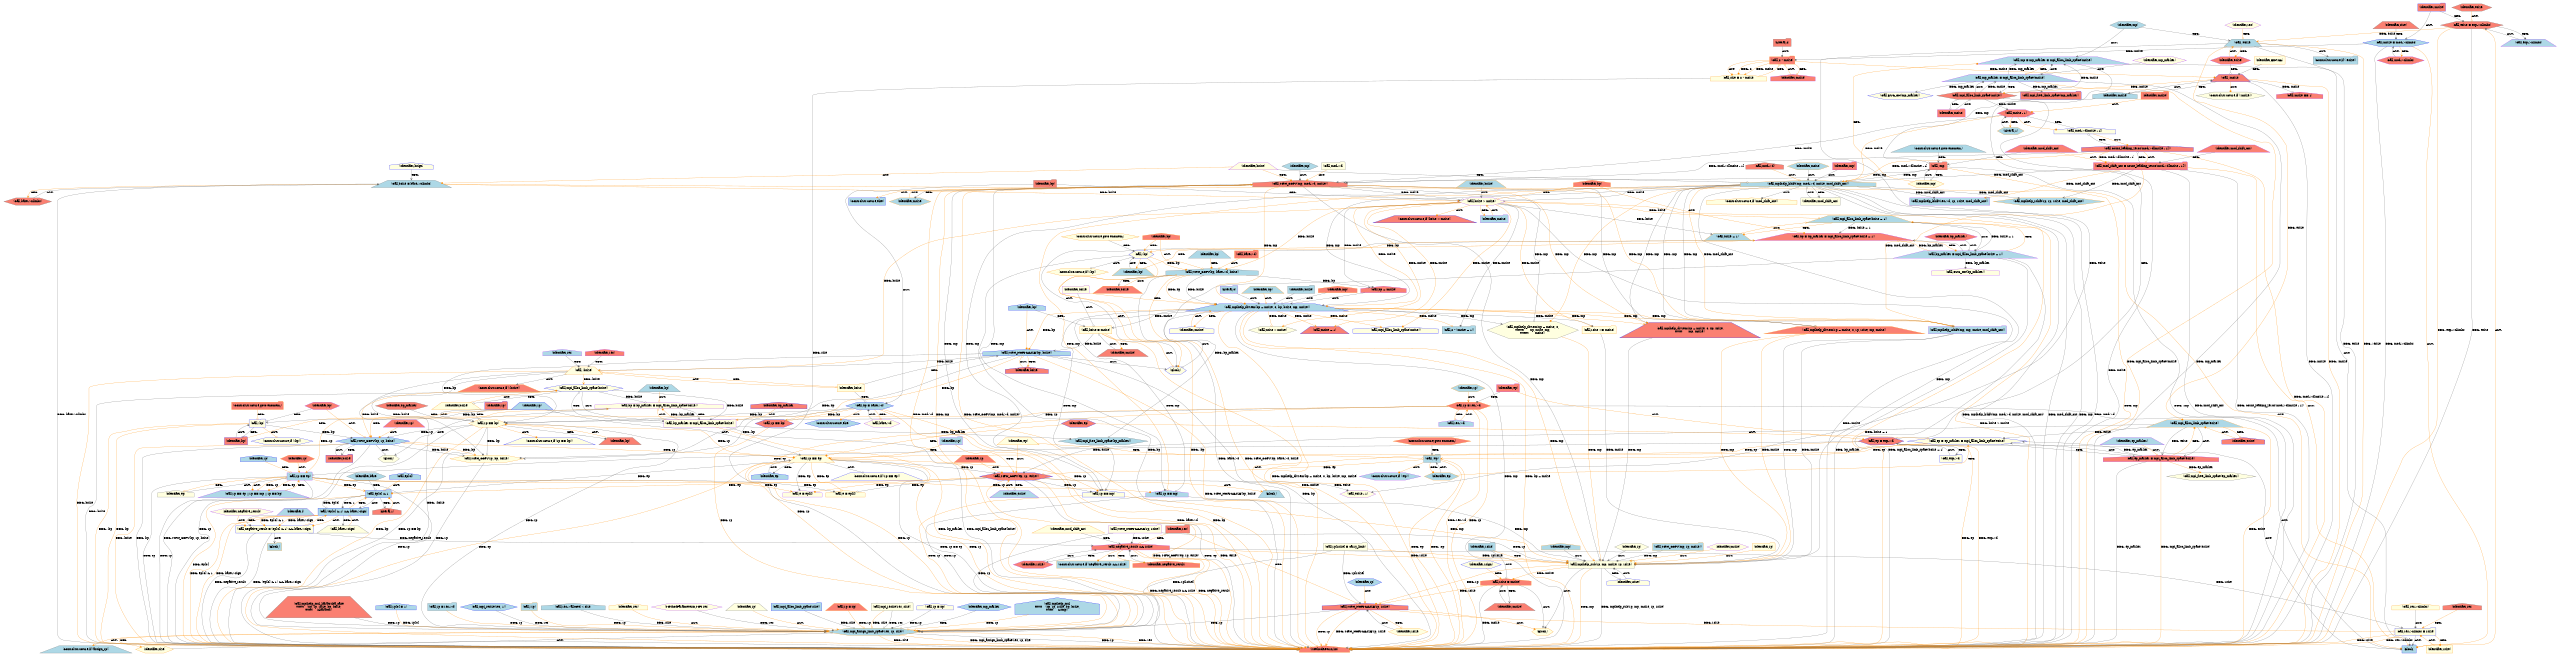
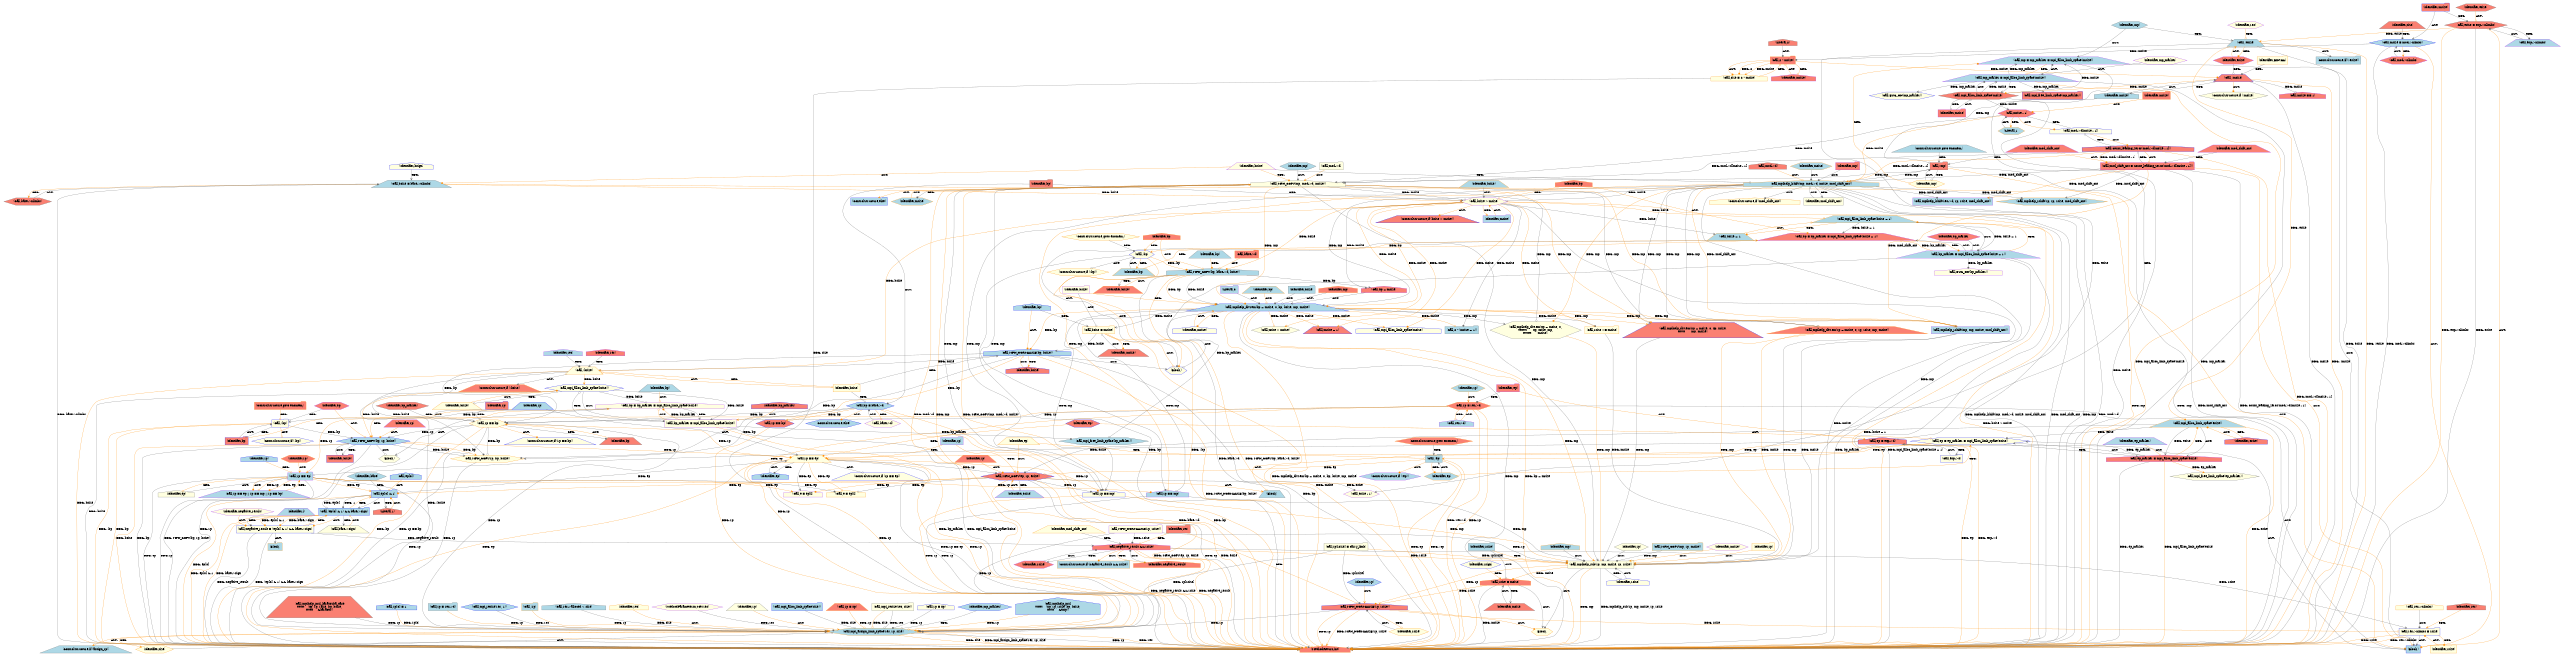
node "(Literal,2)": shape folder -> house
node "(Call,MPN_COPY(mp, mod->d, msize))": fillcolor salmon -> lightyellow
node "(Call,ep = exp->d)": shape hexagon -> house
